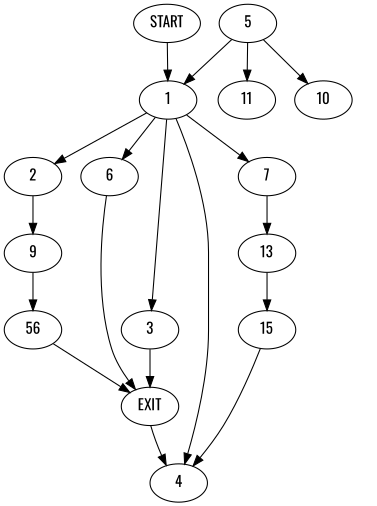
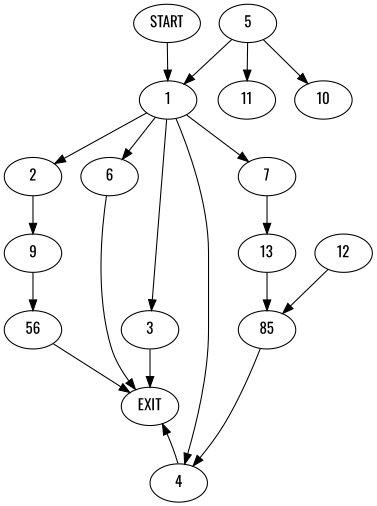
node "12": added
node "15": label "15" -> "85"
edge "EXIT" -> "4": reversed
